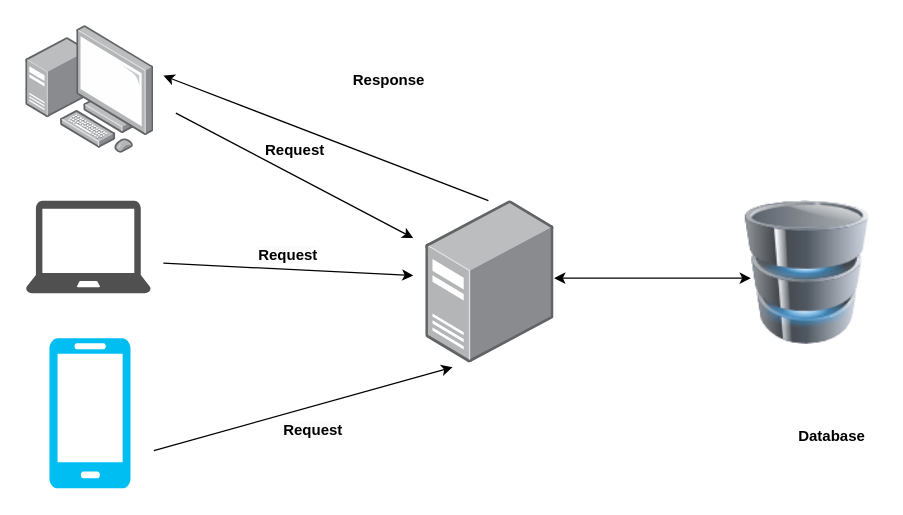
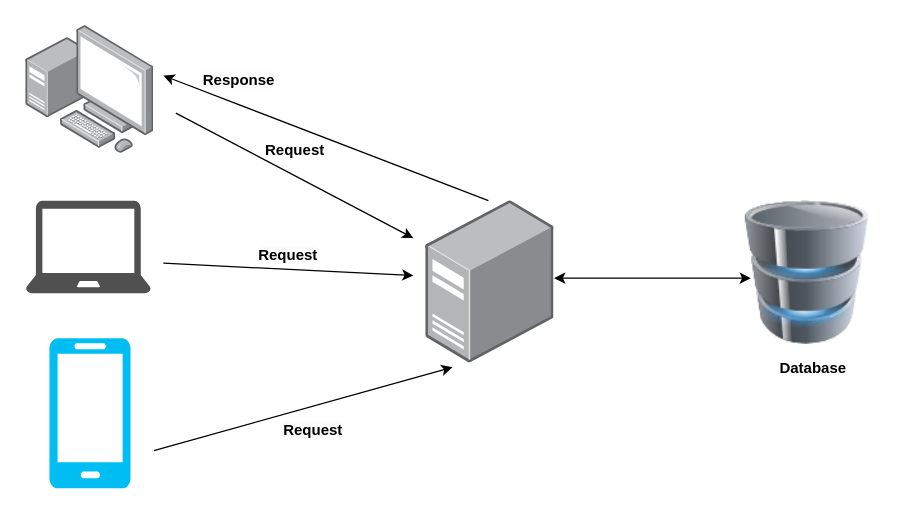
node "Response": moved (407, 88) -> (257, 88)
node "Database": moved (832, 444) -> (813, 376)
